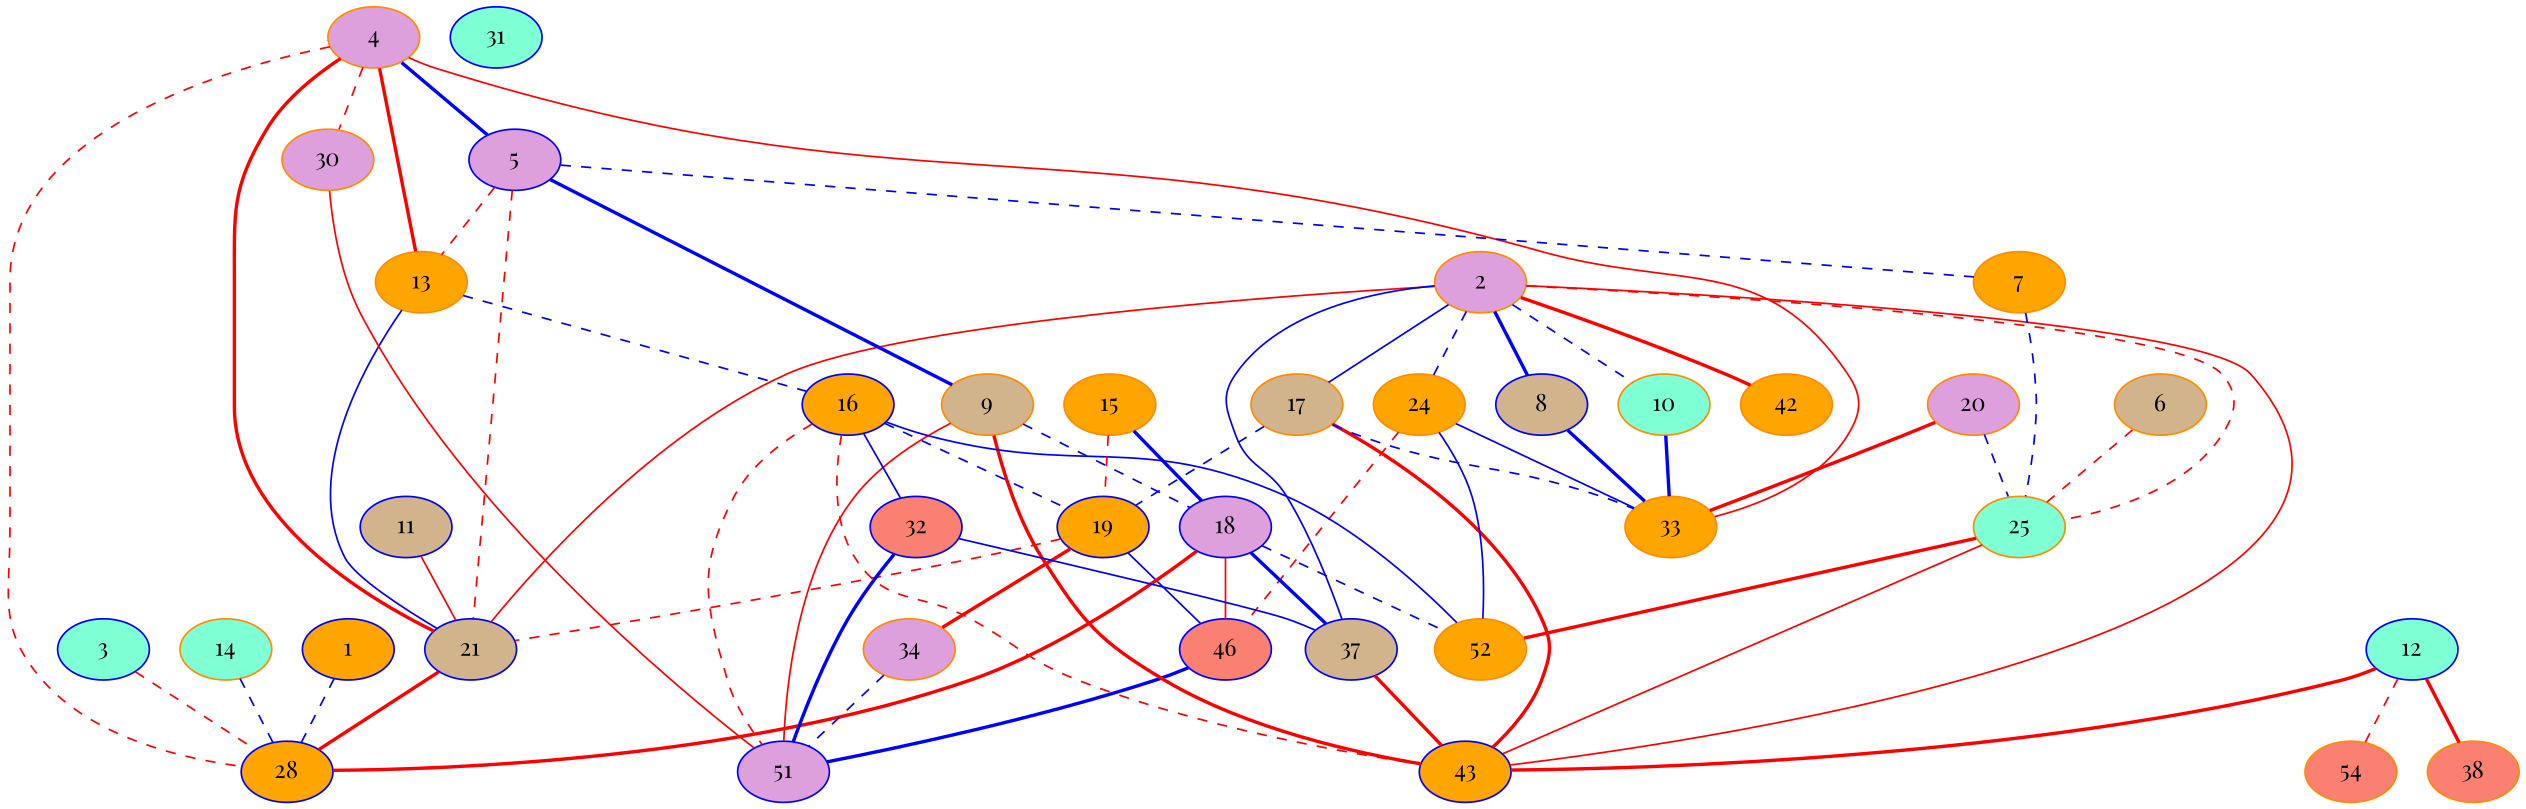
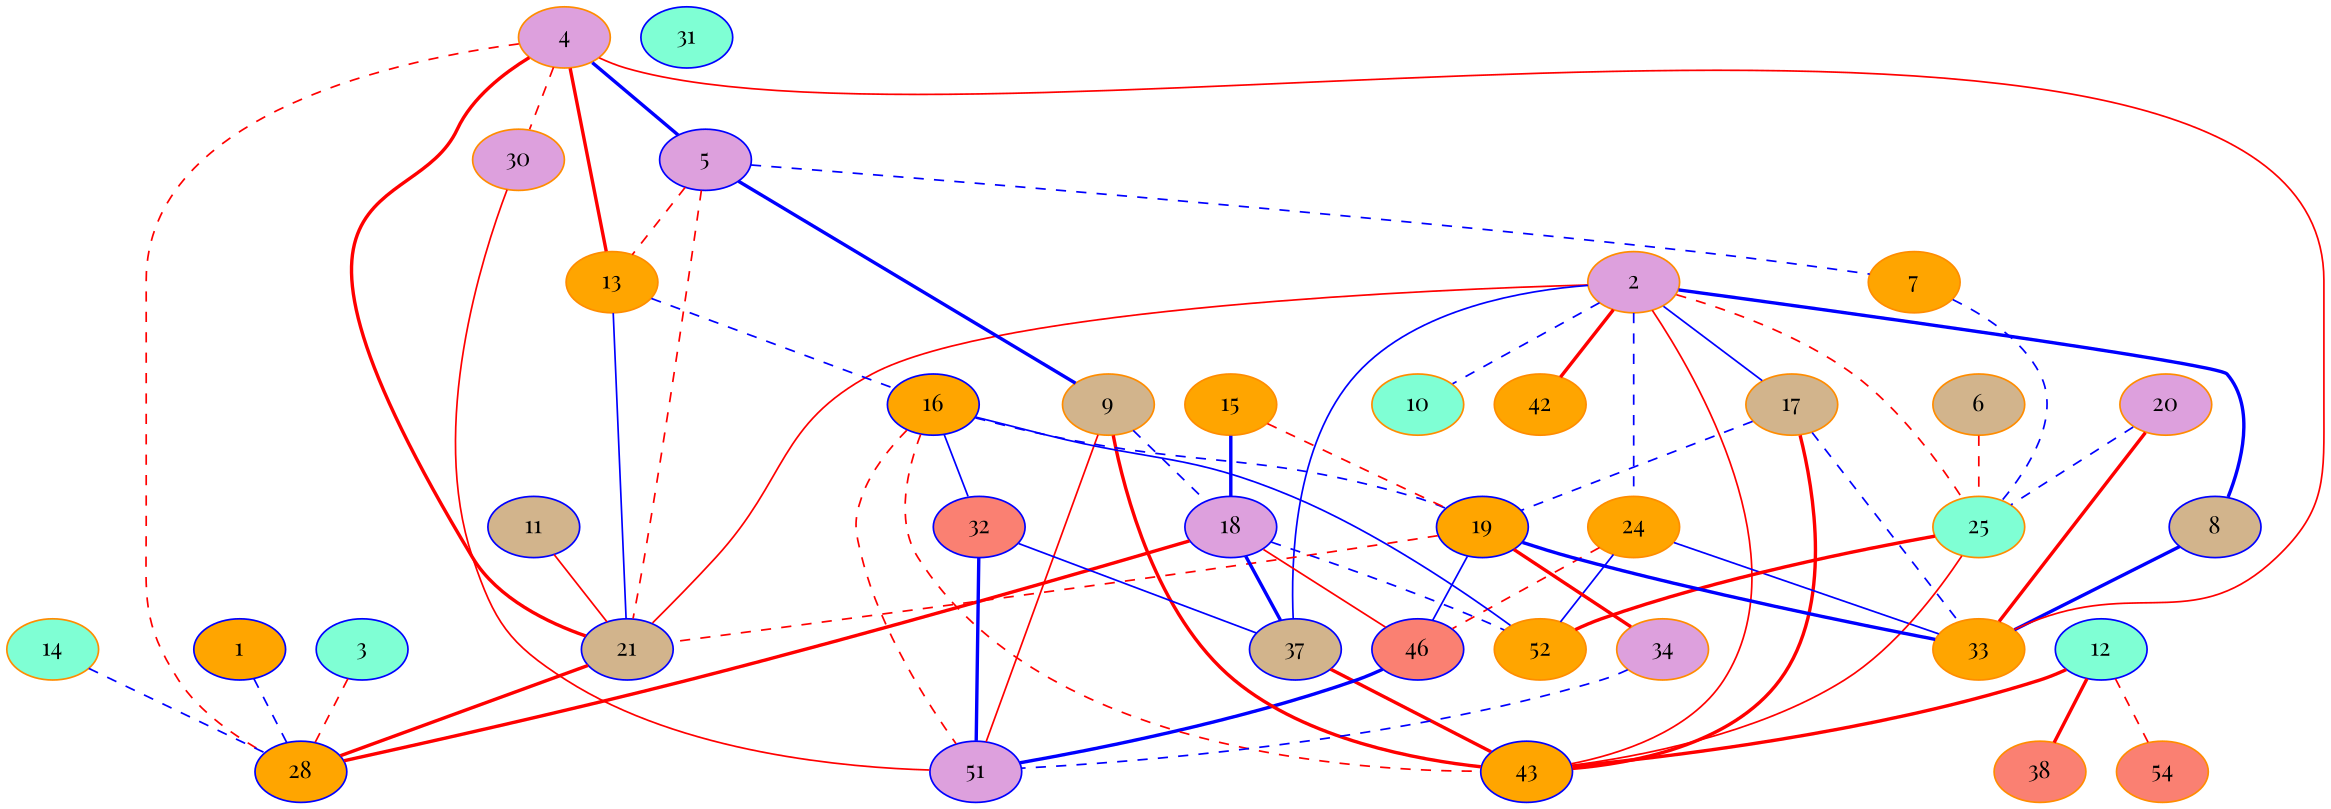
edge "10" -- "33": now "19" -- "33"
